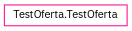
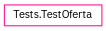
node "TestOferta.TestOferta": label "TestOferta.TestOferta" -> "Tests.TestOferta"
